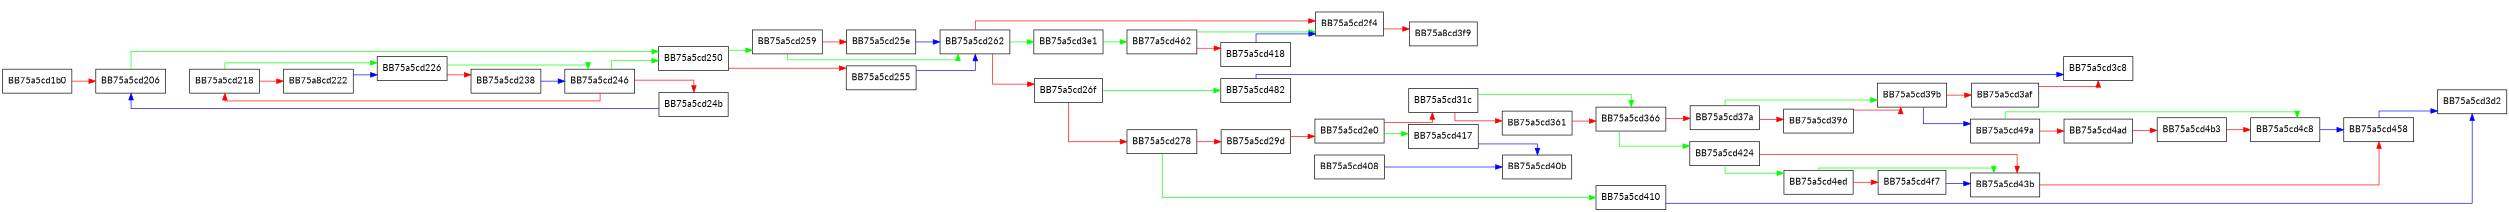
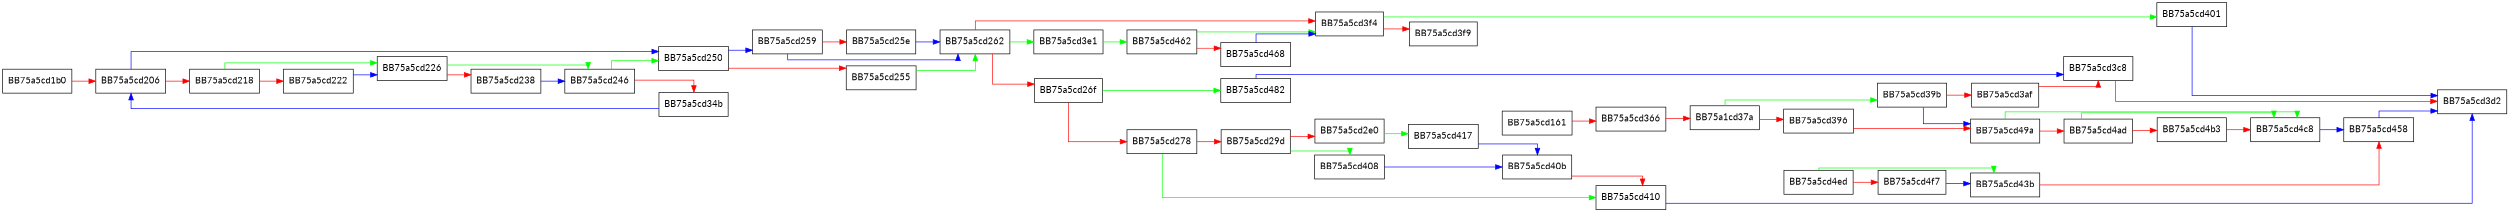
node "BB75a5cd401": added
node "BB75a5cd2f4": label "BB75a5cd2f4" -> "BB75a5cd3f4"
node "BB75a8cd3f9": label "BB75a8cd3f9" -> "BB75a5cd3f9"
node "BB77a5cd462": label "BB77a5cd462" -> "BB75a5cd462"
edge "BB75a5cd250" -> "BB75a5cd259": color green -> blue
edge "BB75a5cd206" -> "BB75a5cd250": color green -> blue
node "BB75a5cd418": label "BB75a5cd418" -> "BB75a5cd468"
edge "BB75a5cd259" -> "BB75a5cd262": color green -> blue
edge "BB75a5cd255" -> "BB75a5cd262": color blue -> green
node "BB75a8cd222": label "BB75a8cd222" -> "BB75a5cd222"
node "BB75a5cd31c": removed
edge "BB75a5cd246" -> "BB75a5cd218": now "BB75a5cd206" -> "BB75a5cd218"
edge "BB75a5cd3c8" -> "BB75a5cd3d2": added
node "BB75a5cd24b": label "BB75a5cd24b" -> "BB75a5cd34b"
edge "BB75a5cd396" -> "BB75a5cd39b": now "BB75a5cd396" -> "BB75a5cd49a"
edge "BB75a5cd4ad" -> "BB75a5cd4c8": added
node "BB75a5cd37a": label "BB75a5cd37a" -> "BB75a1cd37a"
node "BB75a5cd361": label "BB75a5cd361" -> "BB75a5cd161"
edge "BB75a5cd29d" -> "BB75a5cd408": added
node "BB75a5cd424": removed
edge "BB75a5cd40b" -> "BB75a5cd410": added
